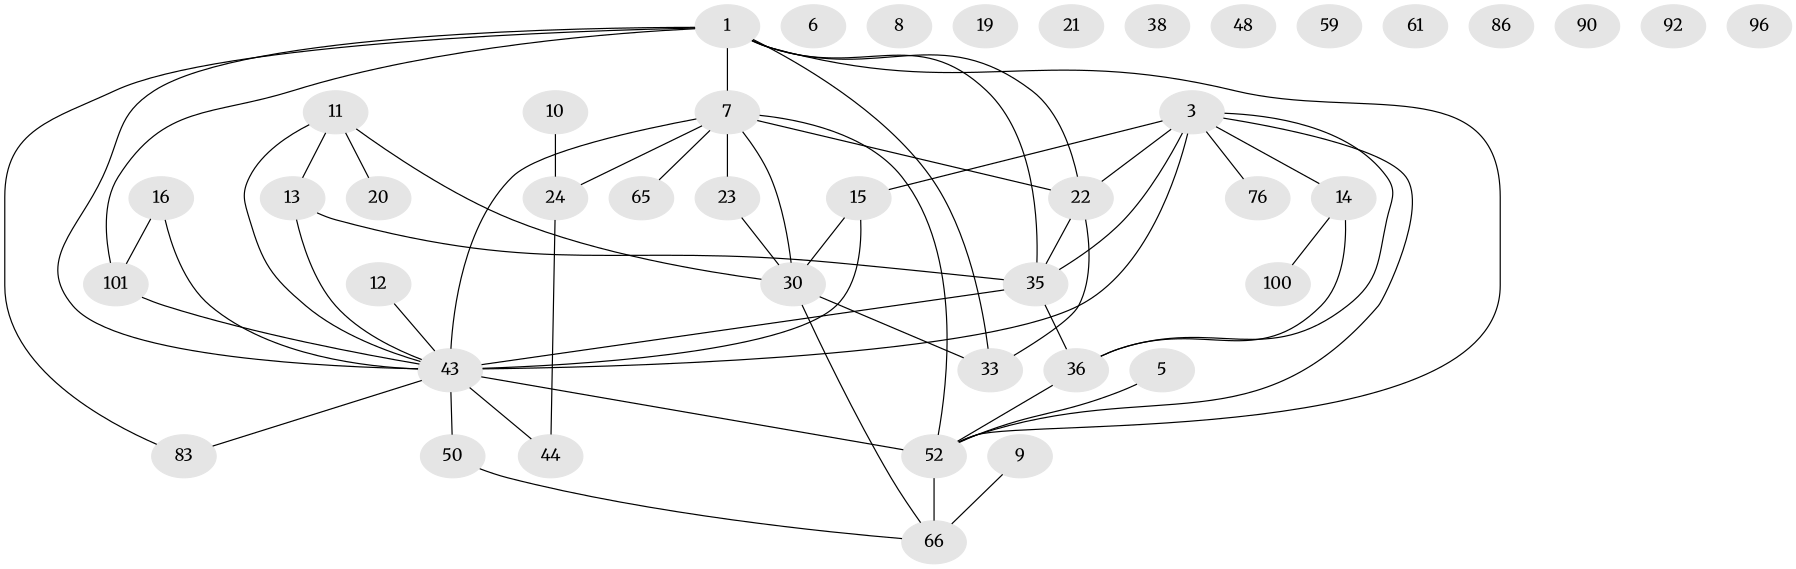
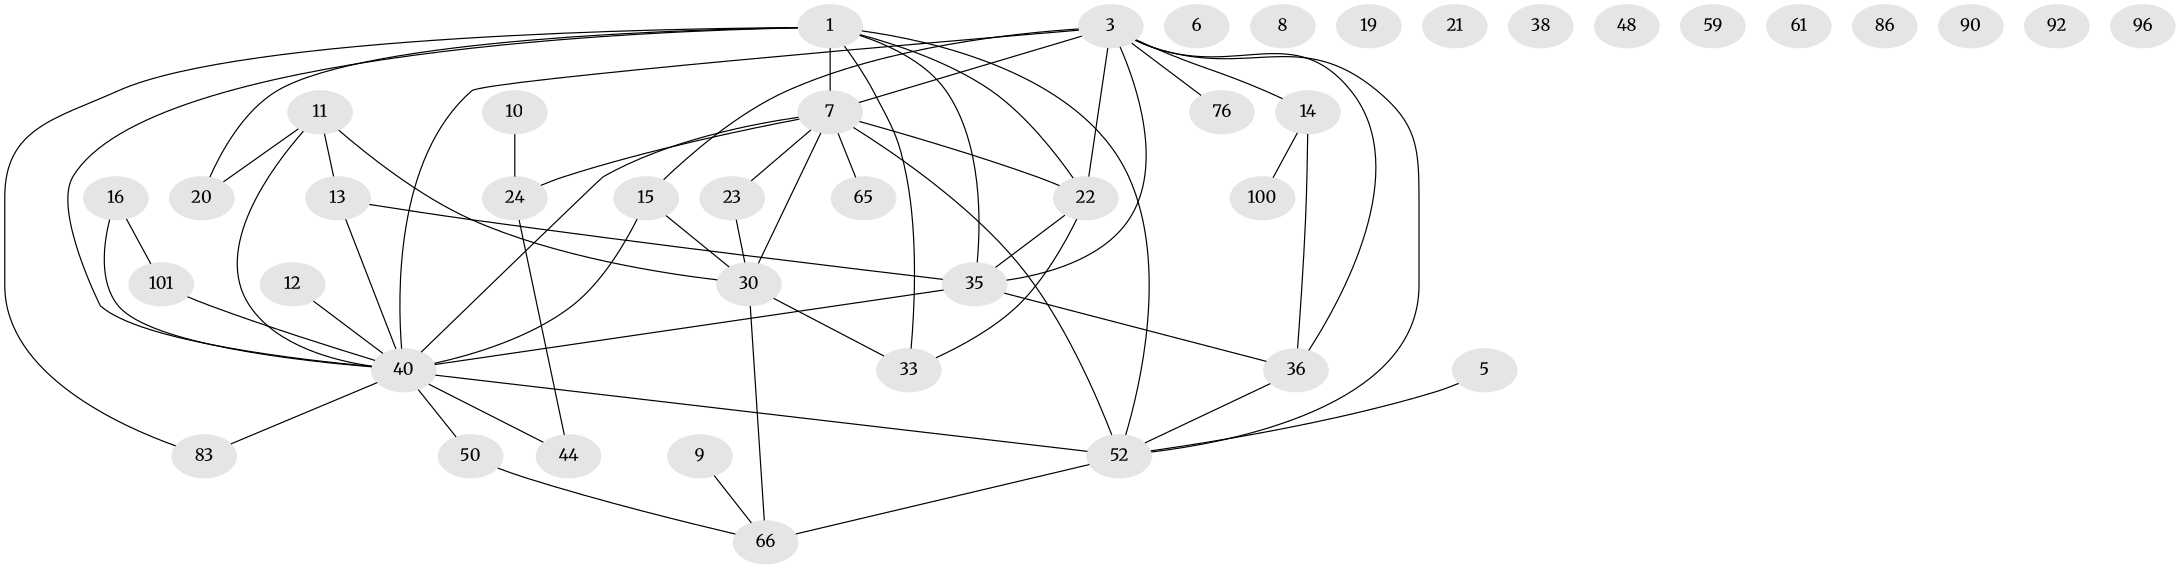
edge "3" -- "7": added
edge "1" -- "101": now "1" -- "20"
node "43": label "43" -> "40"
